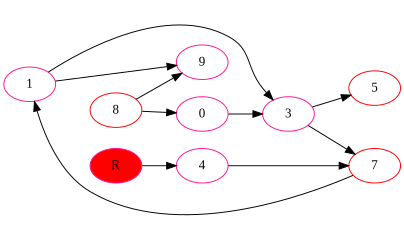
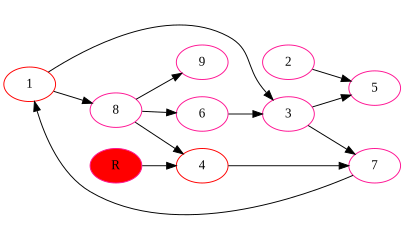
node "2": added
edge "1" -> "9": now "1" -> "8"
node "1": color deeppink -> red
node "5": color red -> deeppink
node "8": color red -> deeppink
node "0": label "0" -> "6"
edge "8" -> "4": added
node "4": color deeppink -> red
node "7": color red -> deeppink
